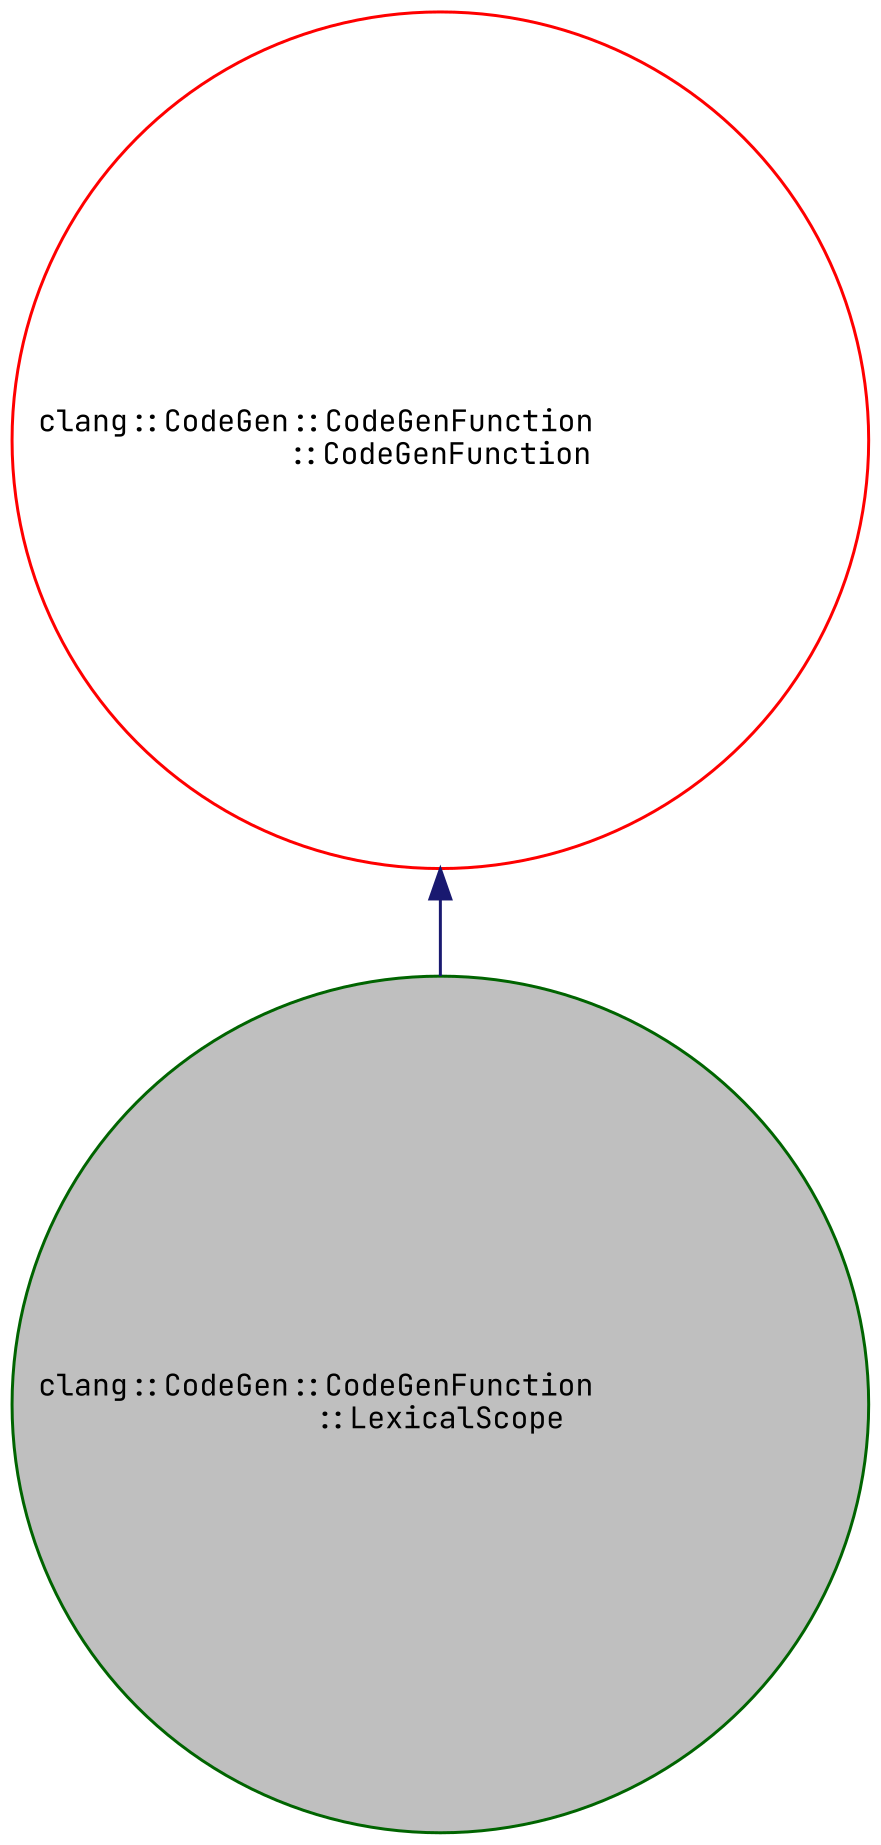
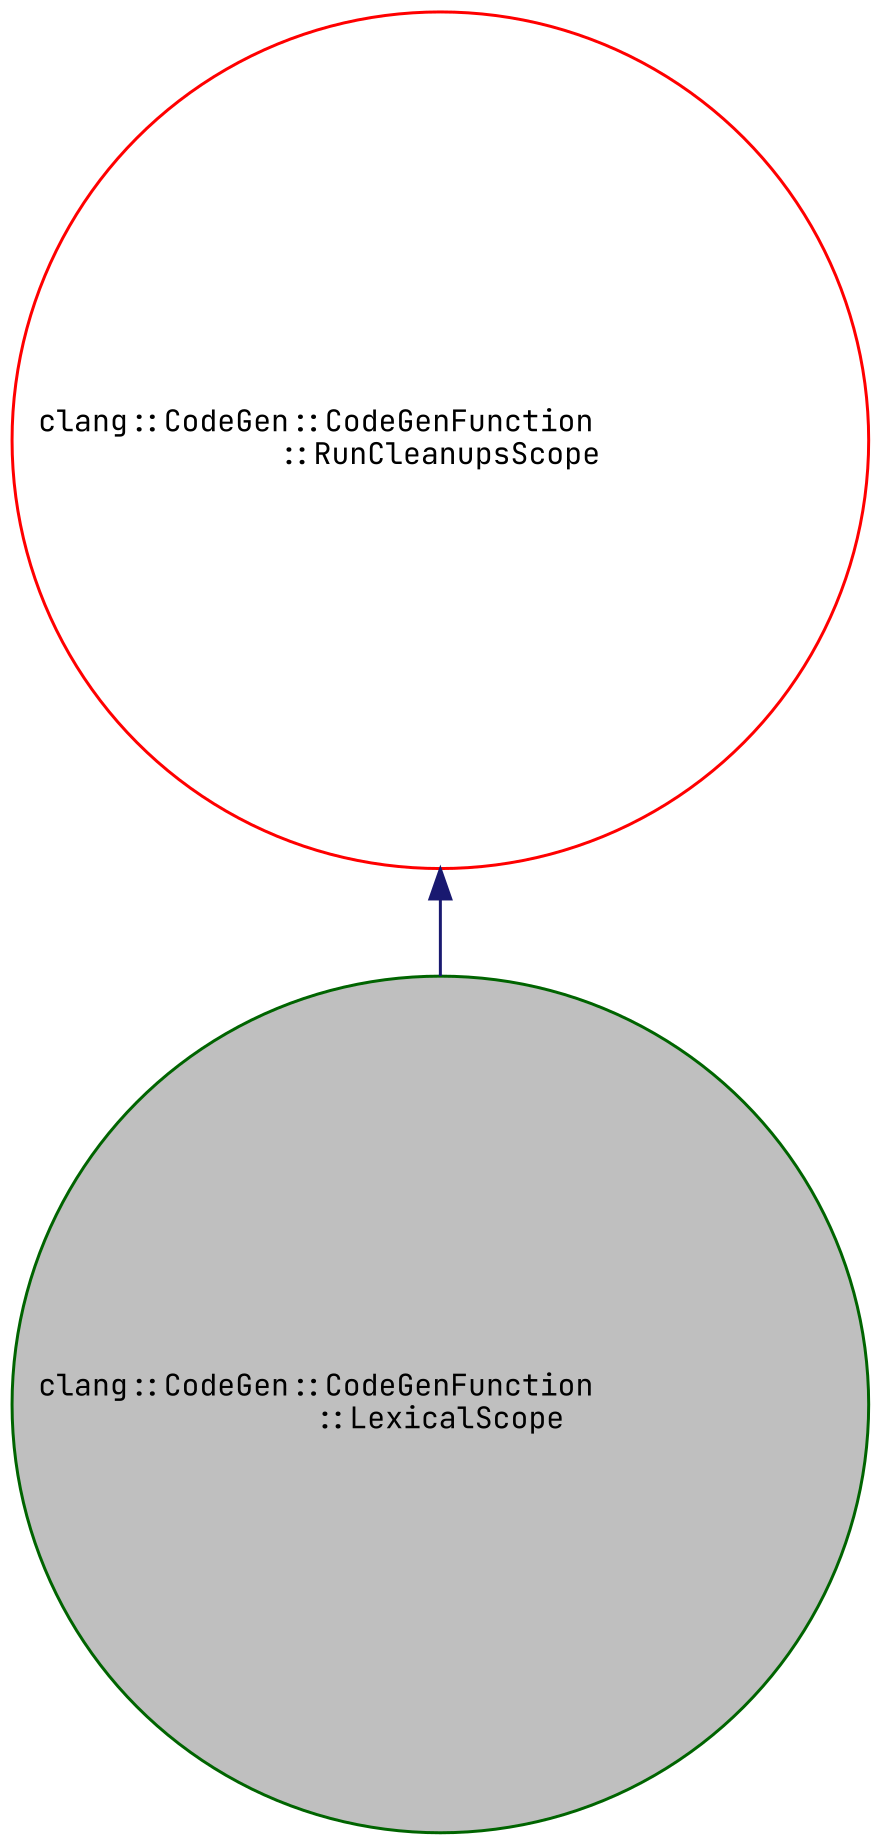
node "clang::CodeGen::CodeGenFunction ::CodeGenFunction": label "clang::CodeGen::CodeGenFunction ::CodeGenFunction" -> "clang::CodeGen::CodeGenFunction ::RunCleanupsScope"
